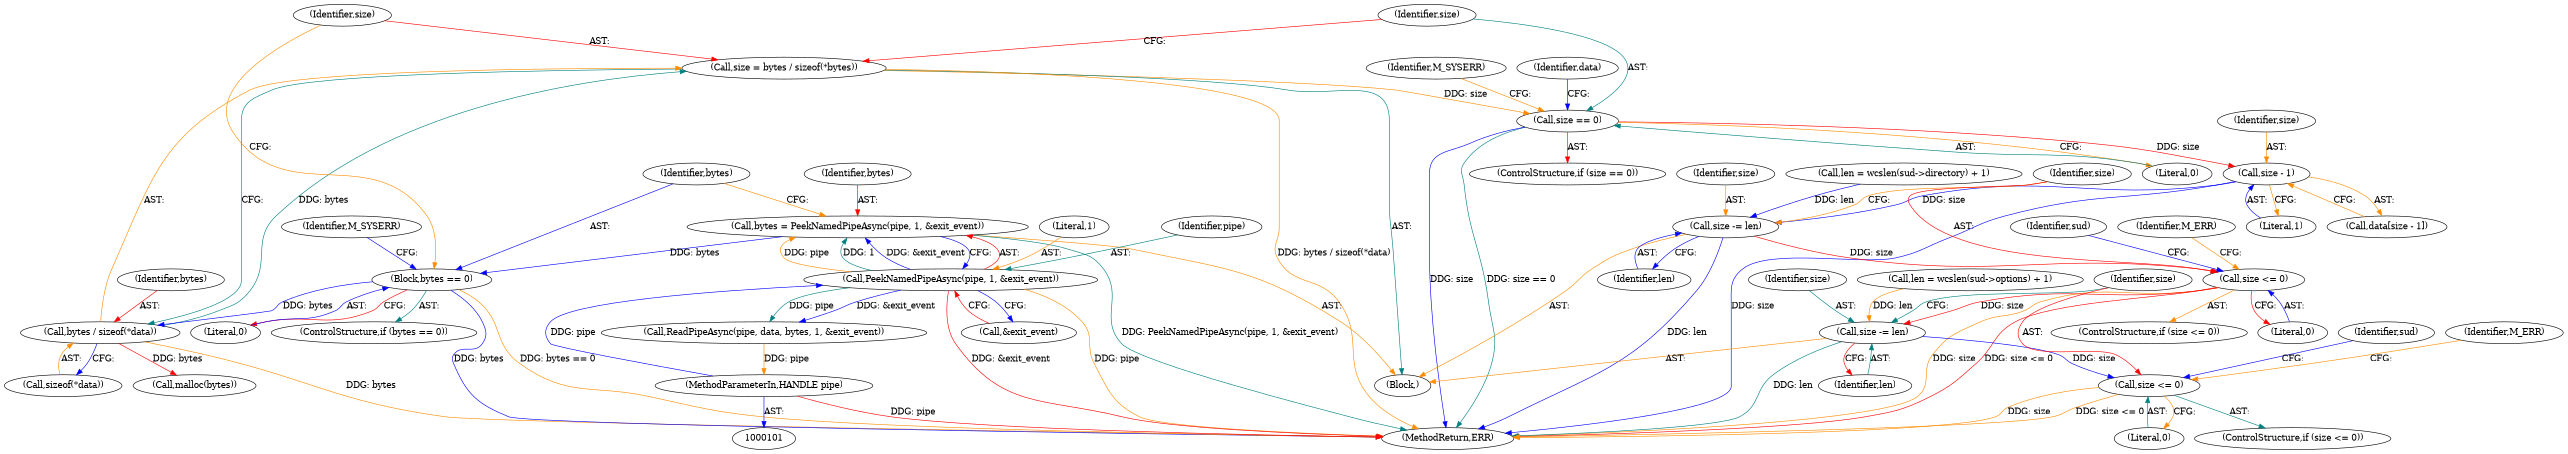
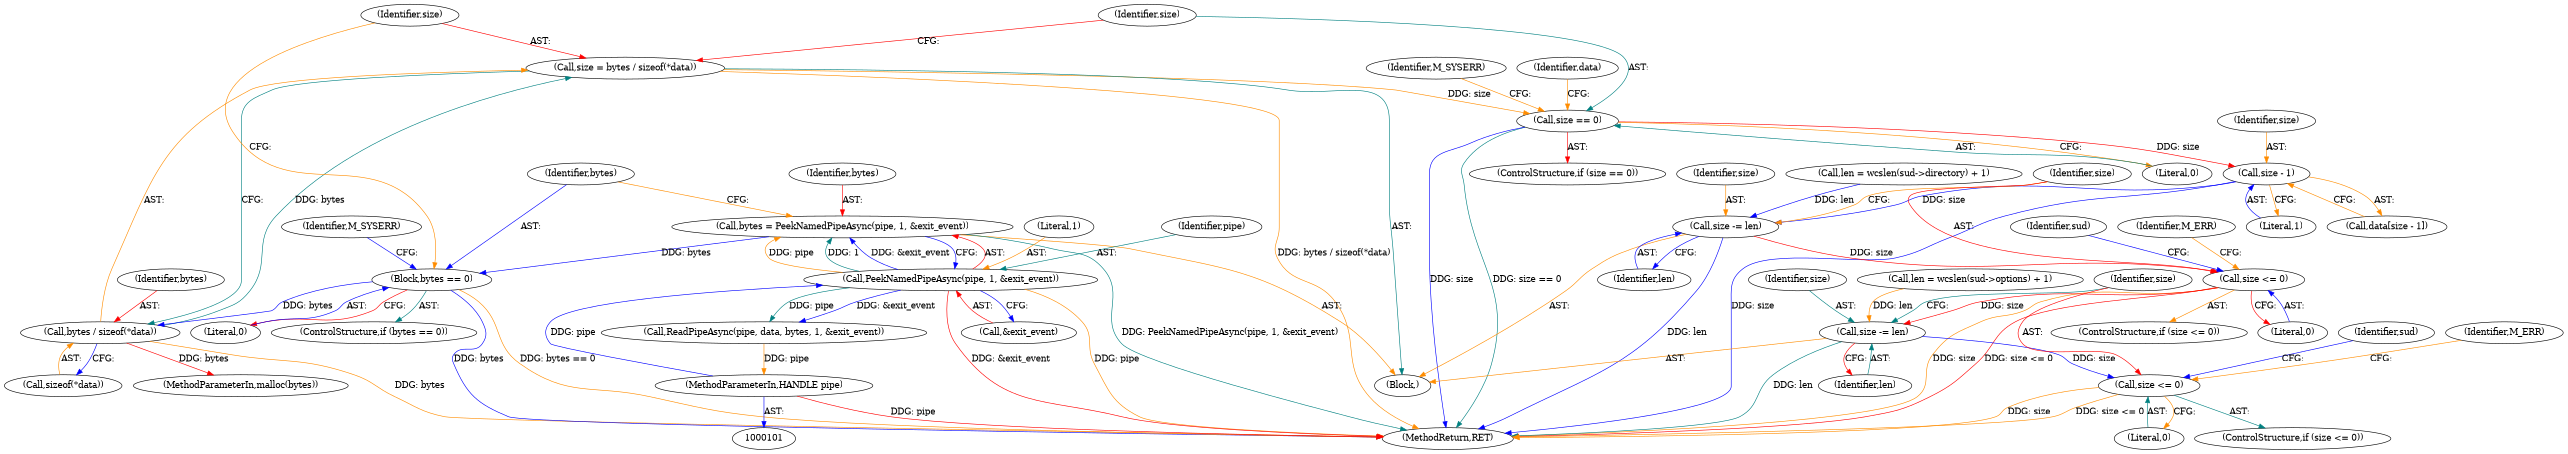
node "(Call,size = bytes / sizeof(*bytes))": label "(Call,size = bytes / sizeof(*bytes))" -> "(Call,size = bytes / sizeof(*data))"
edge "(Identifier,data)" -> "(Call,size == 0)": color blue -> darkorange
edge "(Call,&exit_event)" -> "(Call,PeekNamedPipeAsync(pipe, 1, &exit_event))": label "CFG: " -> "AST: "
node "(Call,malloc(bytes))": label "(Call,malloc(bytes))" -> "(MethodParameterIn,malloc(bytes))"
node "(MethodReturn,ERR)": label "(MethodReturn,ERR)" -> "(MethodReturn,RET)"
